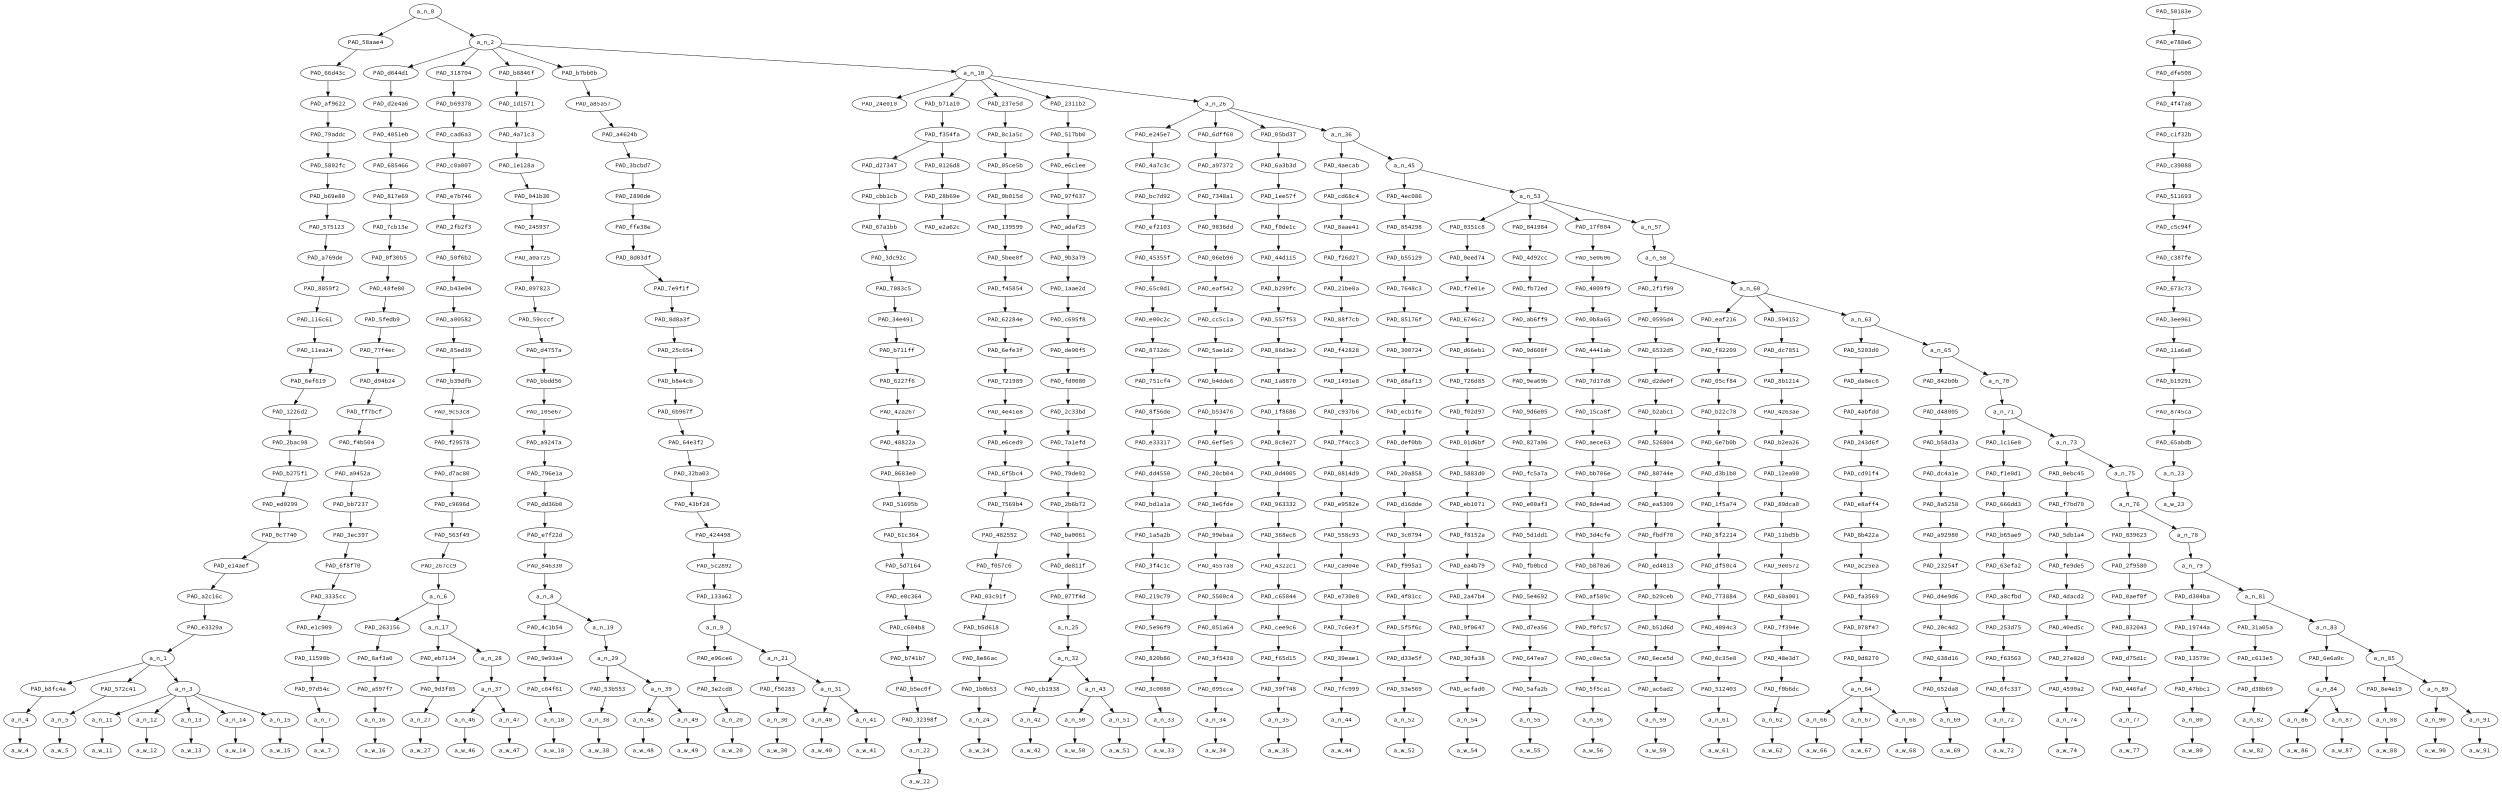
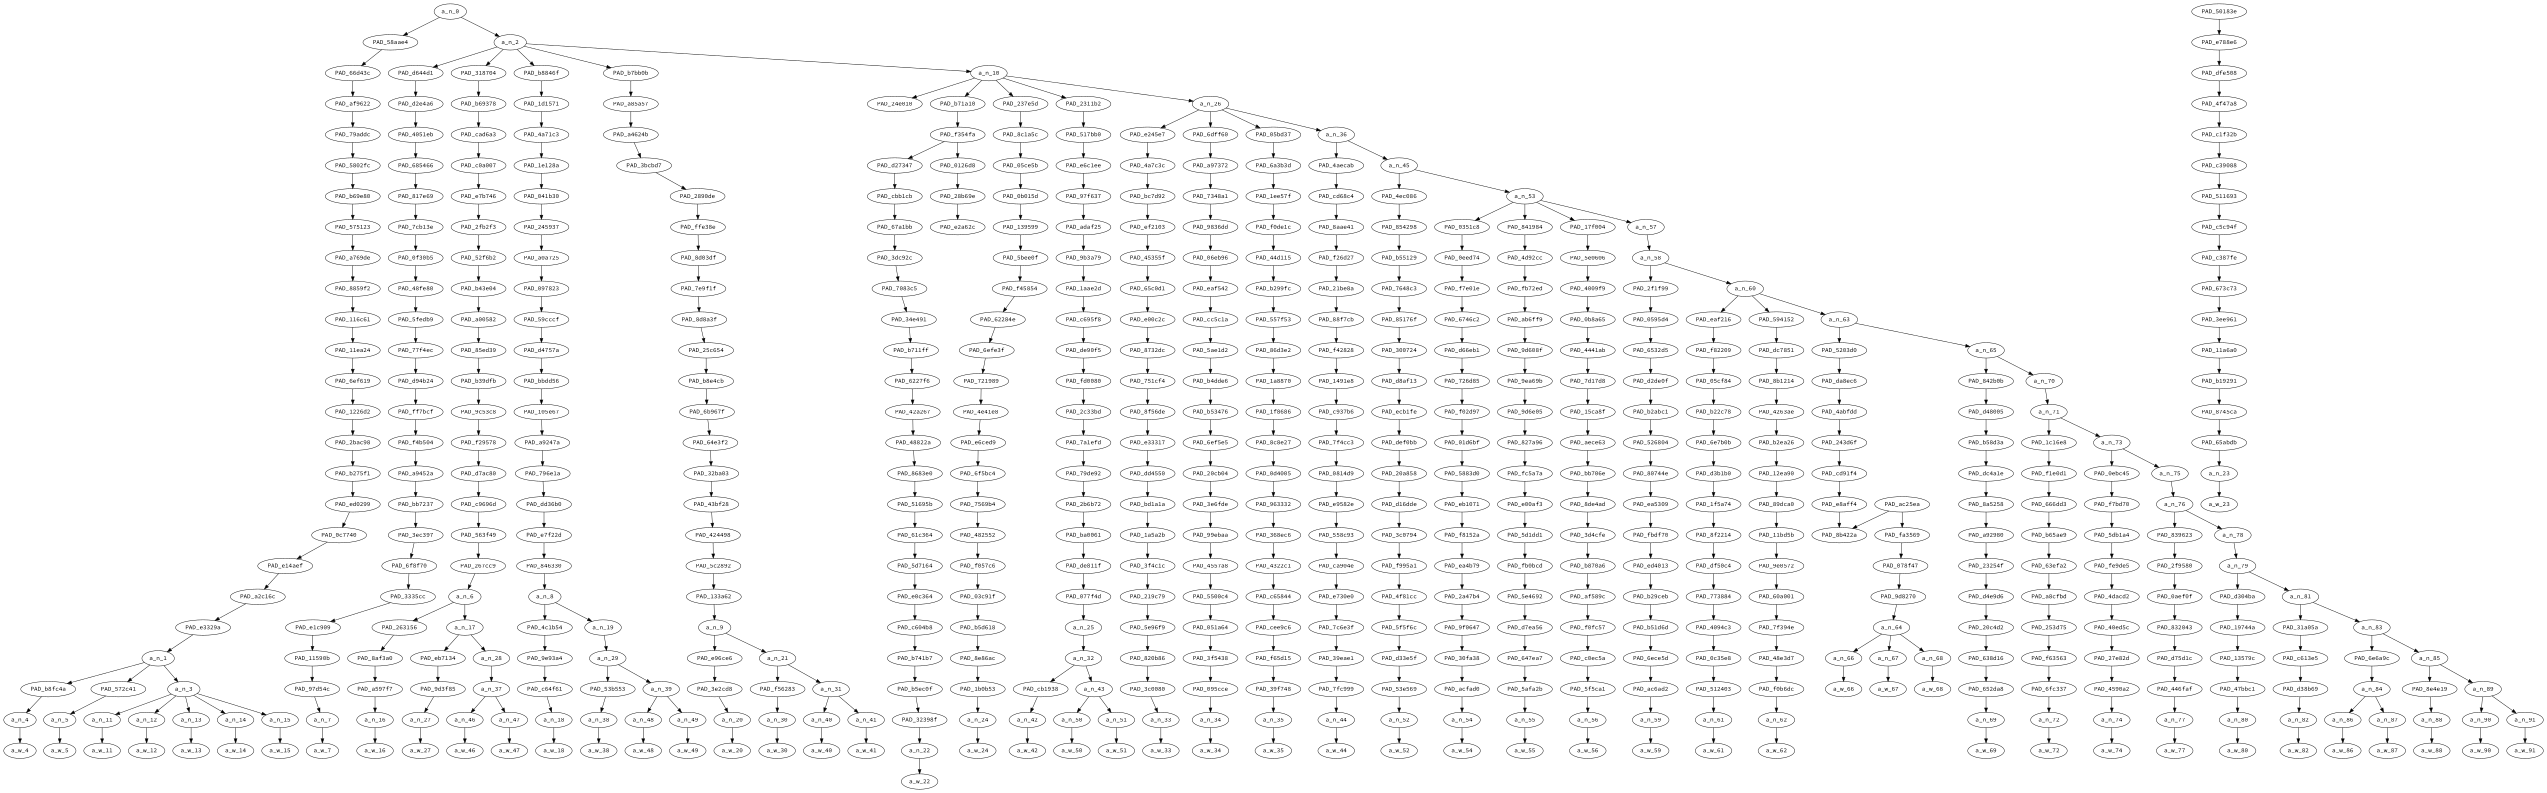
node "PAD_50f6b2": label "PAD_50f6b2" -> "PAD_52f6b2"
edge "PAD_8b422a" -> "PAD_ac25ea": reversed
